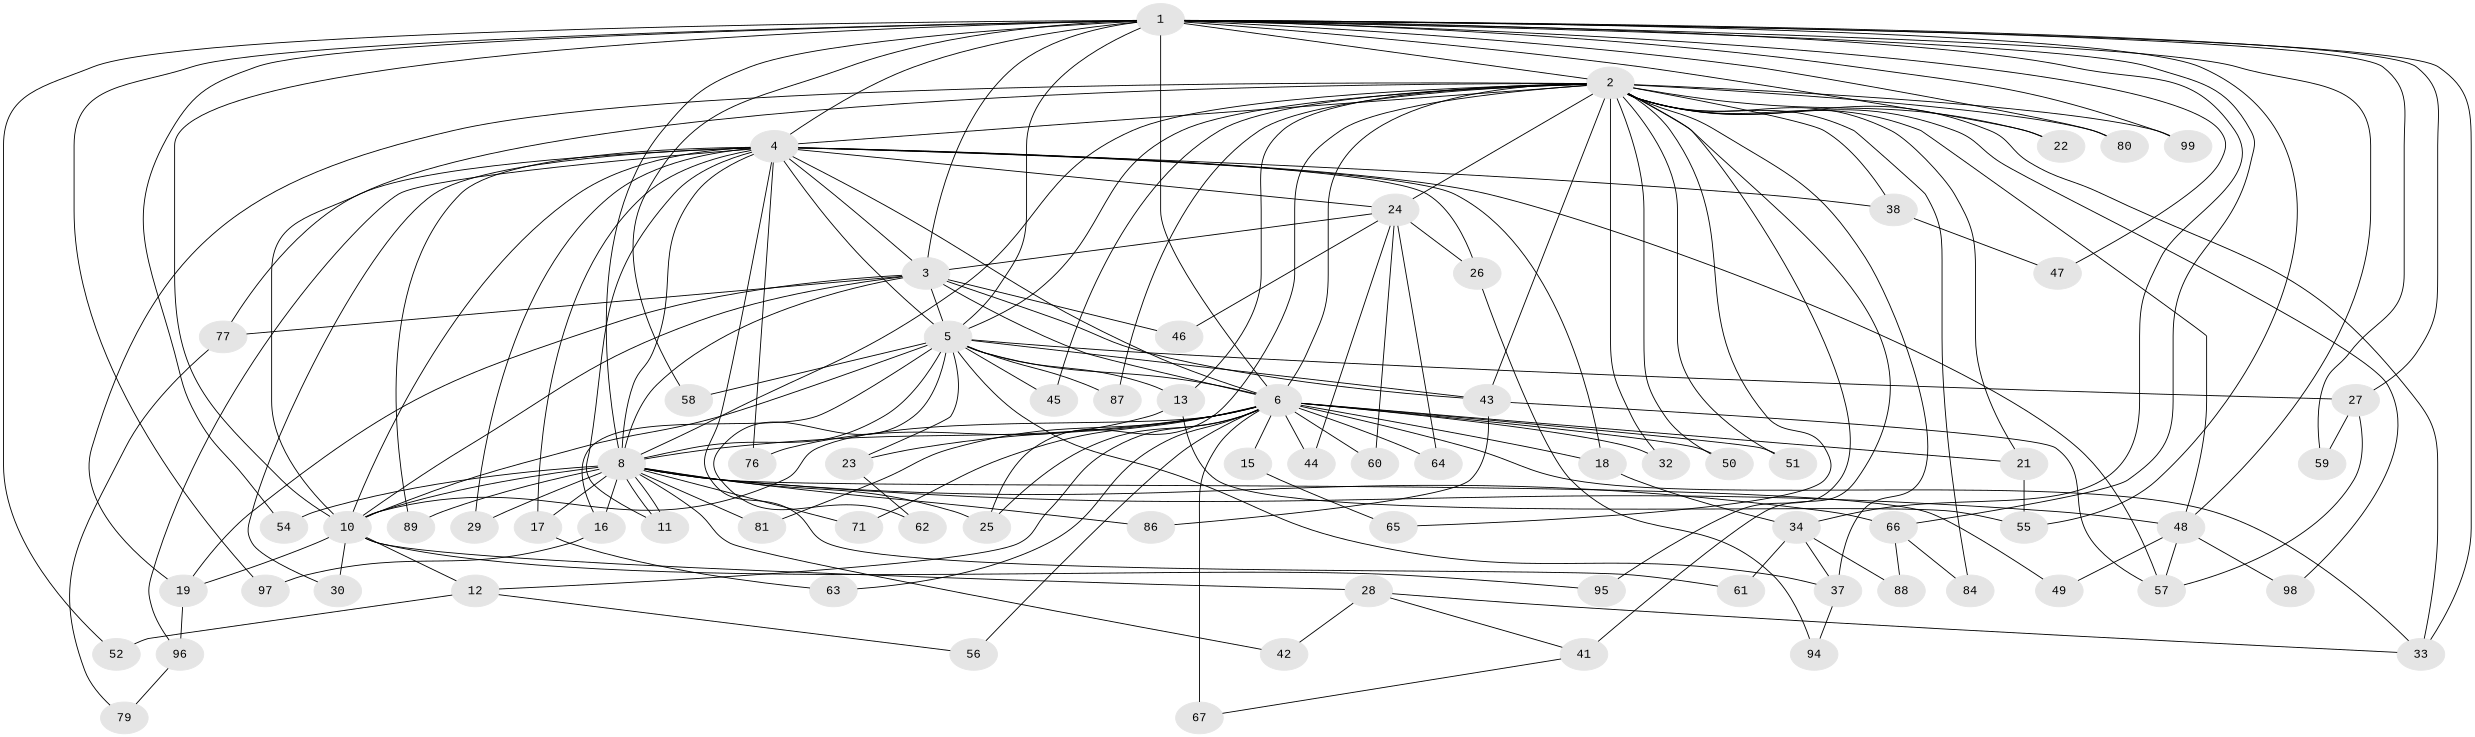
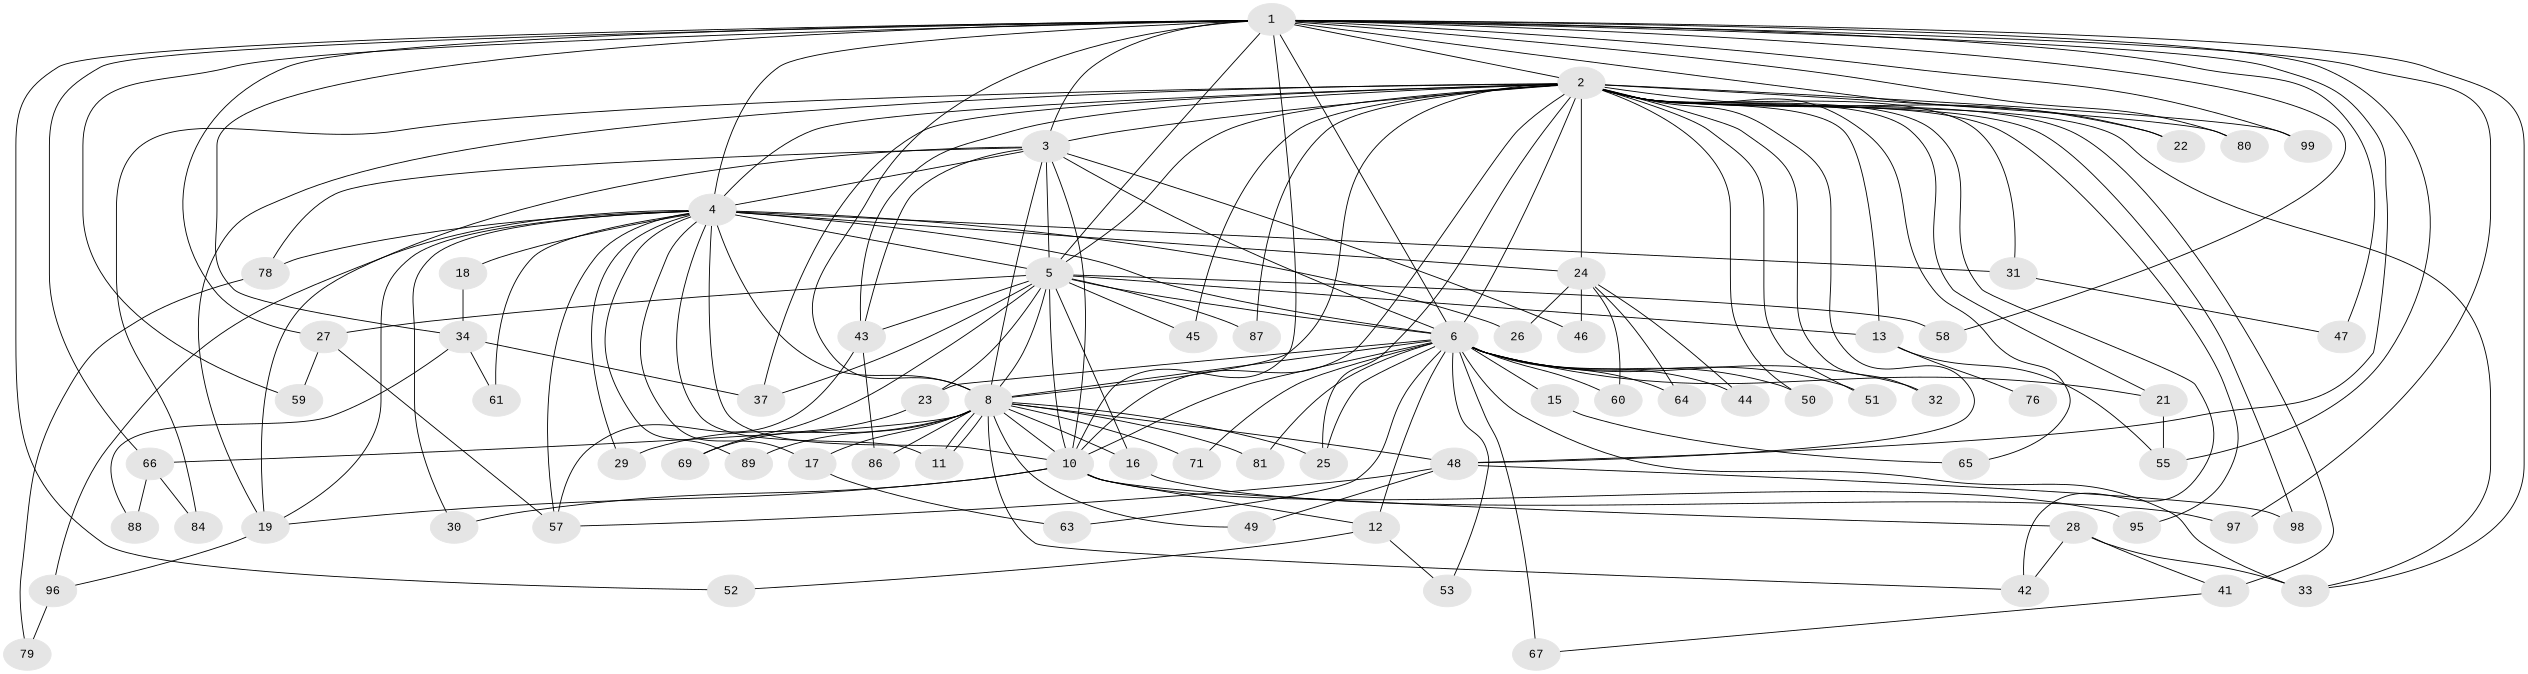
node "38": label "38" -> "31"
edge "24" -- "3": now "2" -- "3"
edge "2" -- "42": added
edge "4" -- "76": now "4" -- "19"
node "77": label "77" -> "78"
edge "6" -- "18": removed
node "54": removed
node "62": label "62" -> "69"
node "56": label "56" -> "53"
node "94": removed
